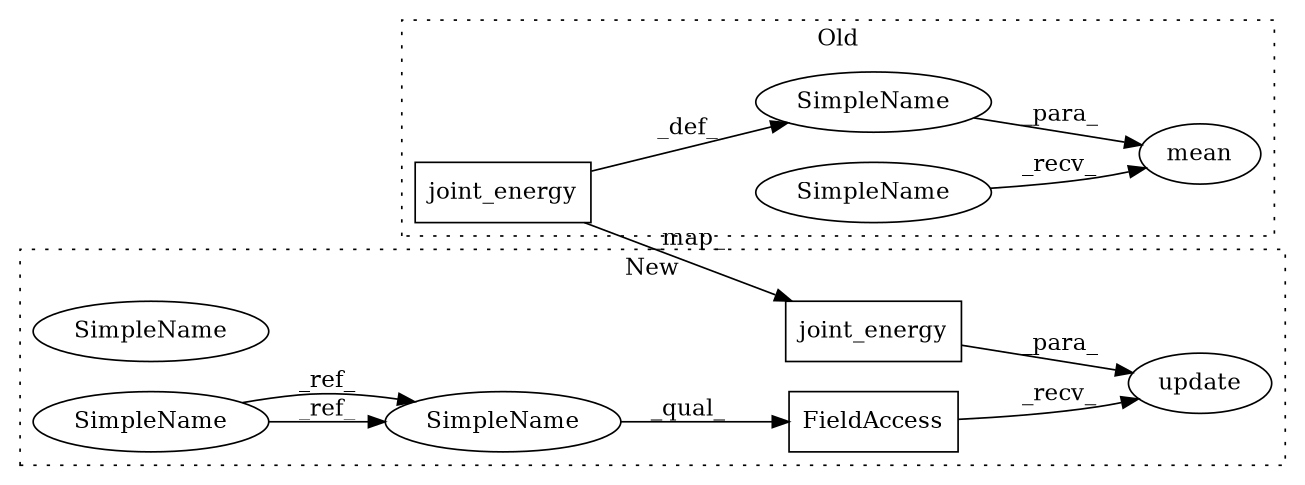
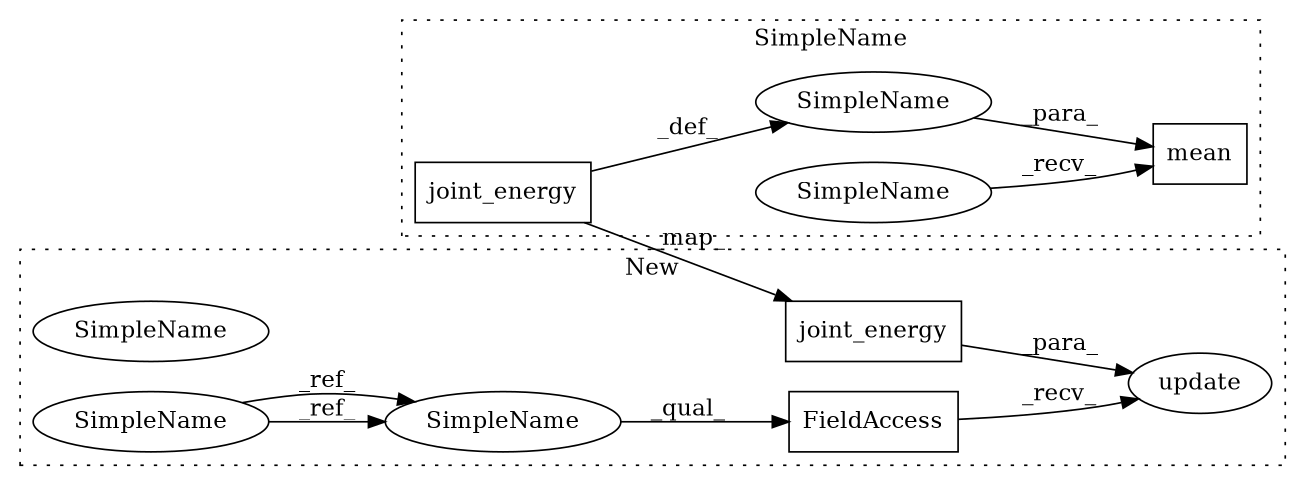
cluster "Old": label "Old" -> "SimpleName"
node "mean": shape ellipse -> box
